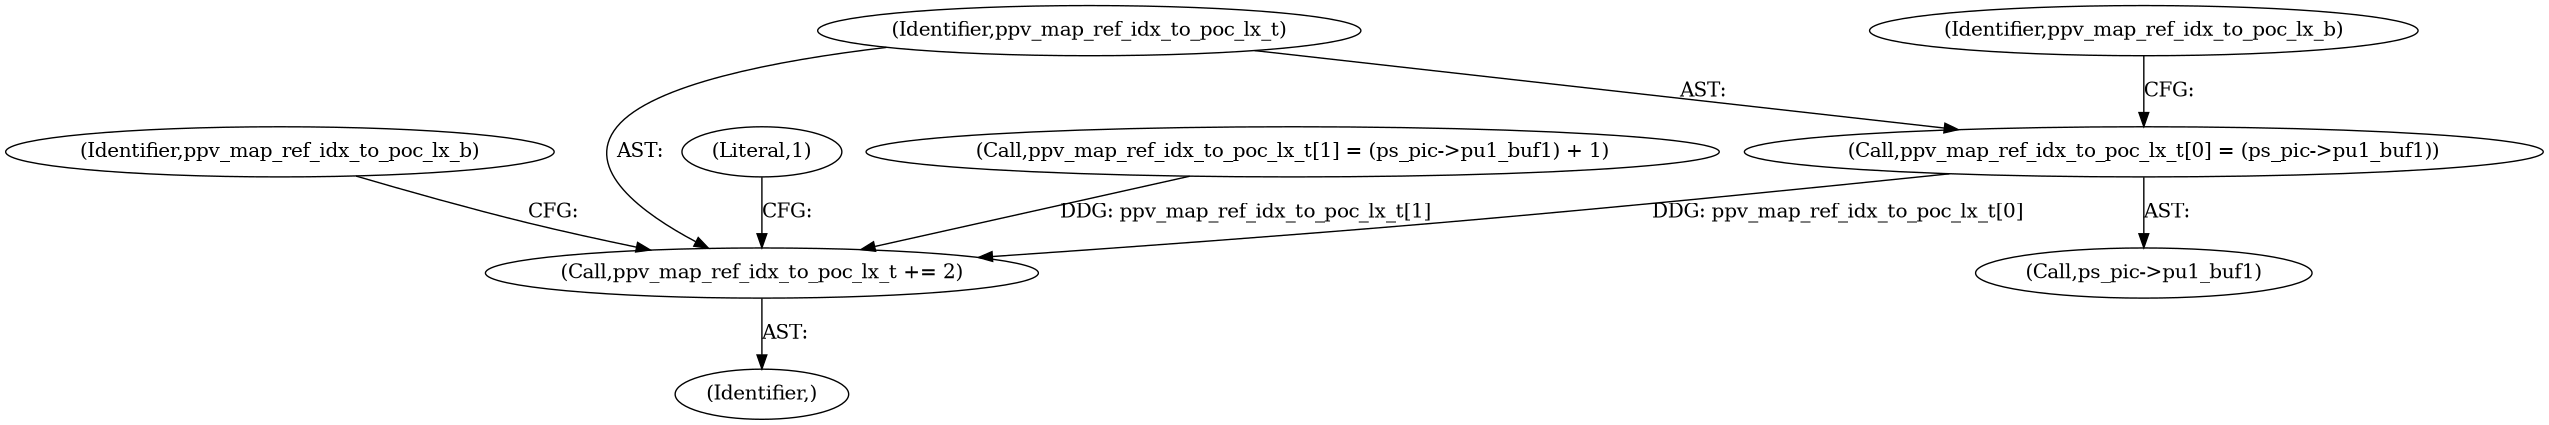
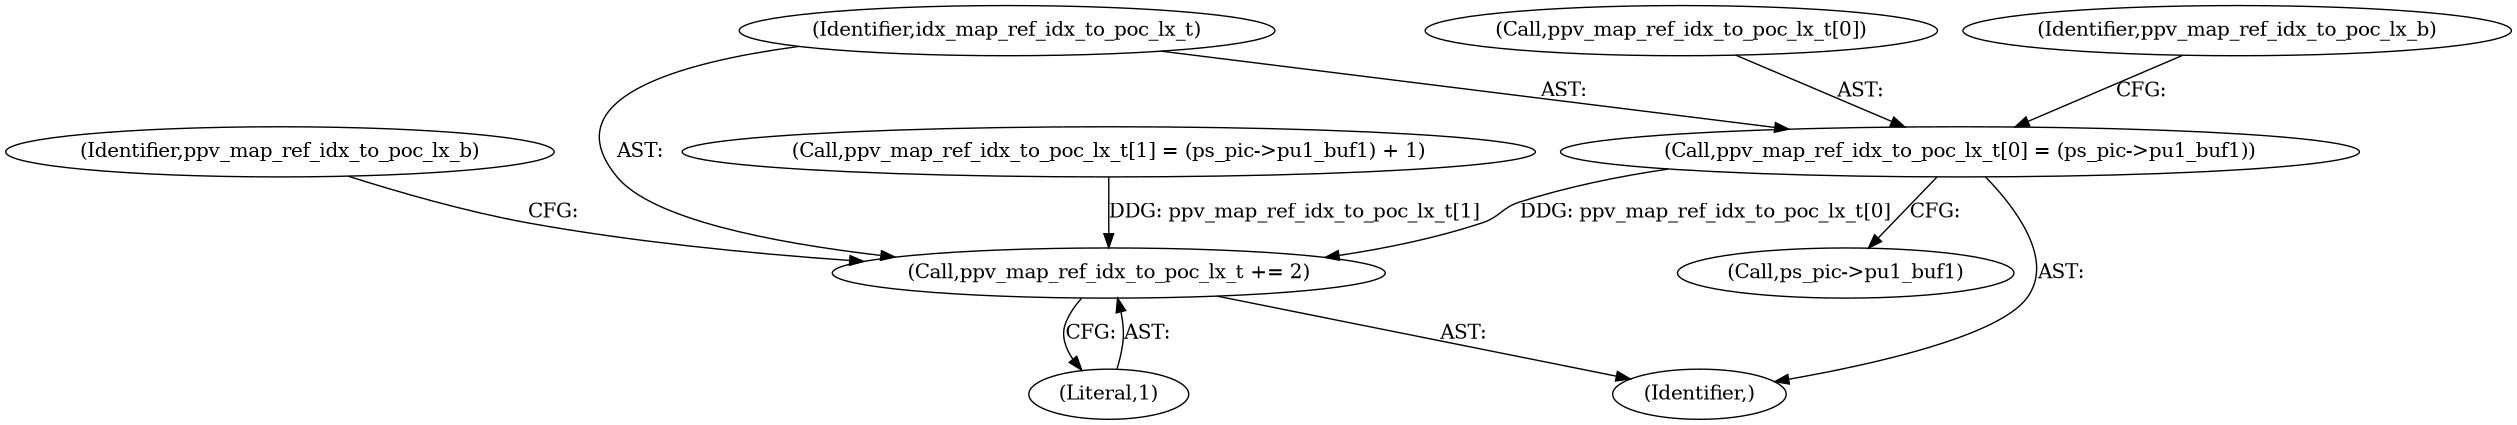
node "(Identifier,ppv_map_ref_idx_to_poc_lx_t)": label "(Identifier,ppv_map_ref_idx_to_poc_lx_t)" -> "(Identifier,idx_map_ref_idx_to_poc_lx_t)"
node "(Call,ppv_map_ref_idx_to_poc_lx_t[0])": added
edge "(Literal,1)" -> "(Call,ppv_map_ref_idx_to_poc_lx_t += 2)": label "CFG: " -> "AST: "
edge "(Call,ppv_map_ref_idx_to_poc_lx_t[0] = (ps_pic->pu1_buf1))" -> "(Call,ps_pic->pu1_buf1)": label "AST: " -> "CFG: "
edge "(Call,ppv_map_ref_idx_to_poc_lx_t += 2)" -> "(Literal,1)": added, label "CFG:"
edge "(Call,ppv_map_ref_idx_to_poc_lx_t[0] = (ps_pic->pu1_buf1))" -> "(Identifier,)": added, label "AST:"
